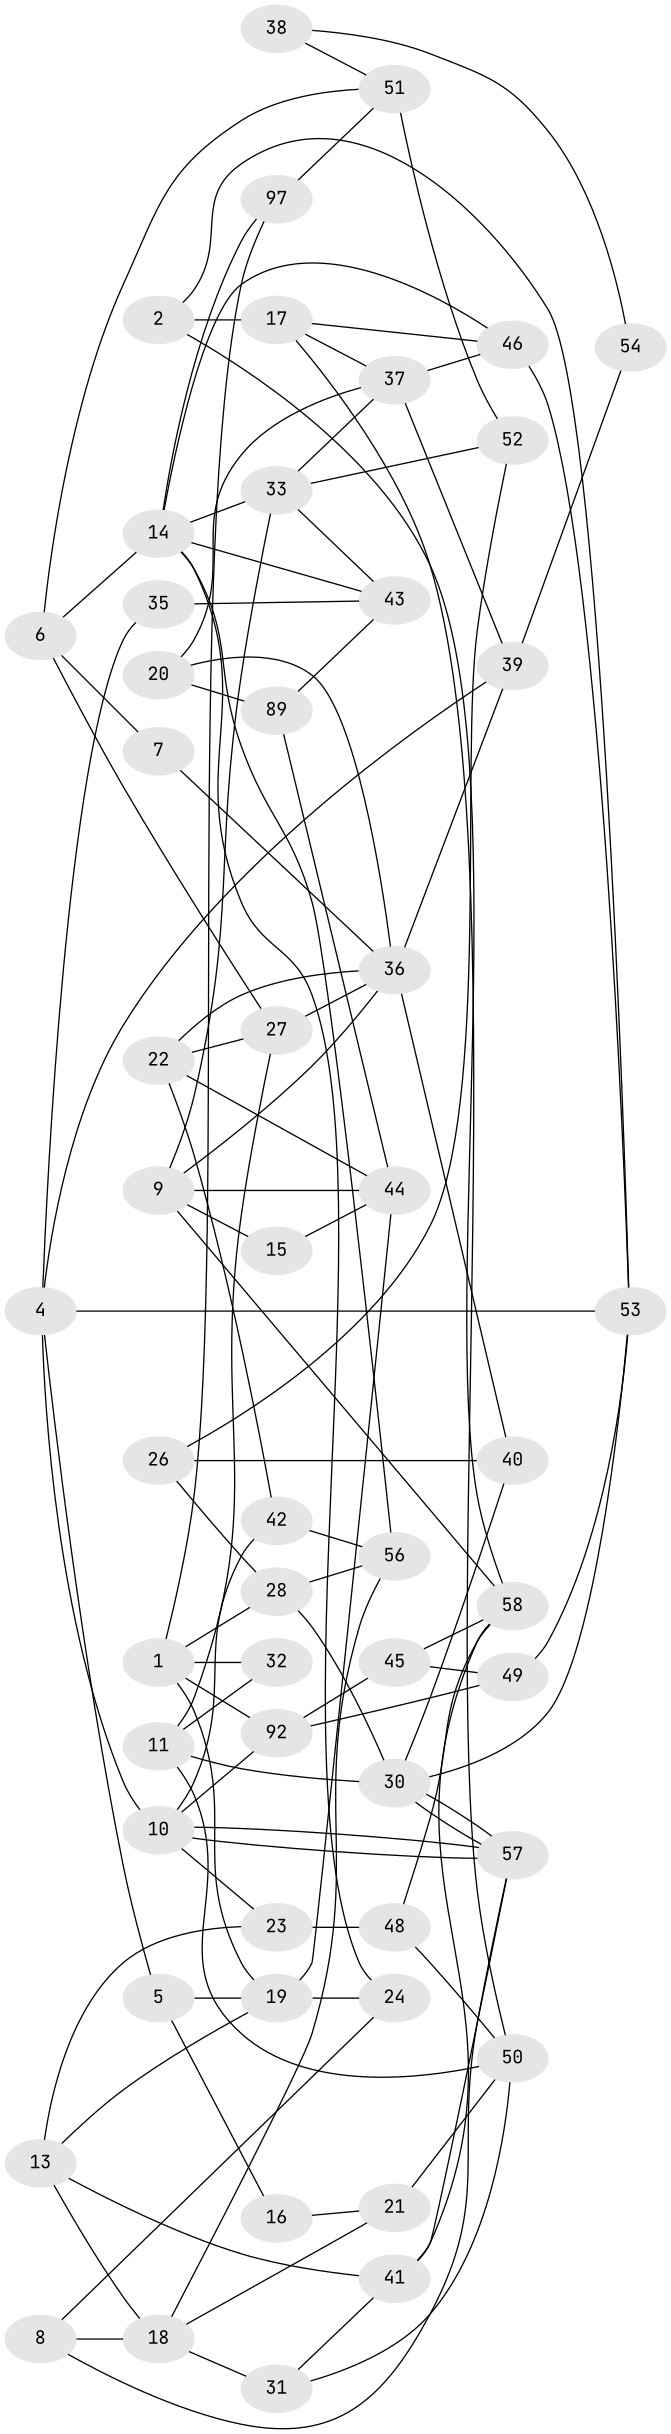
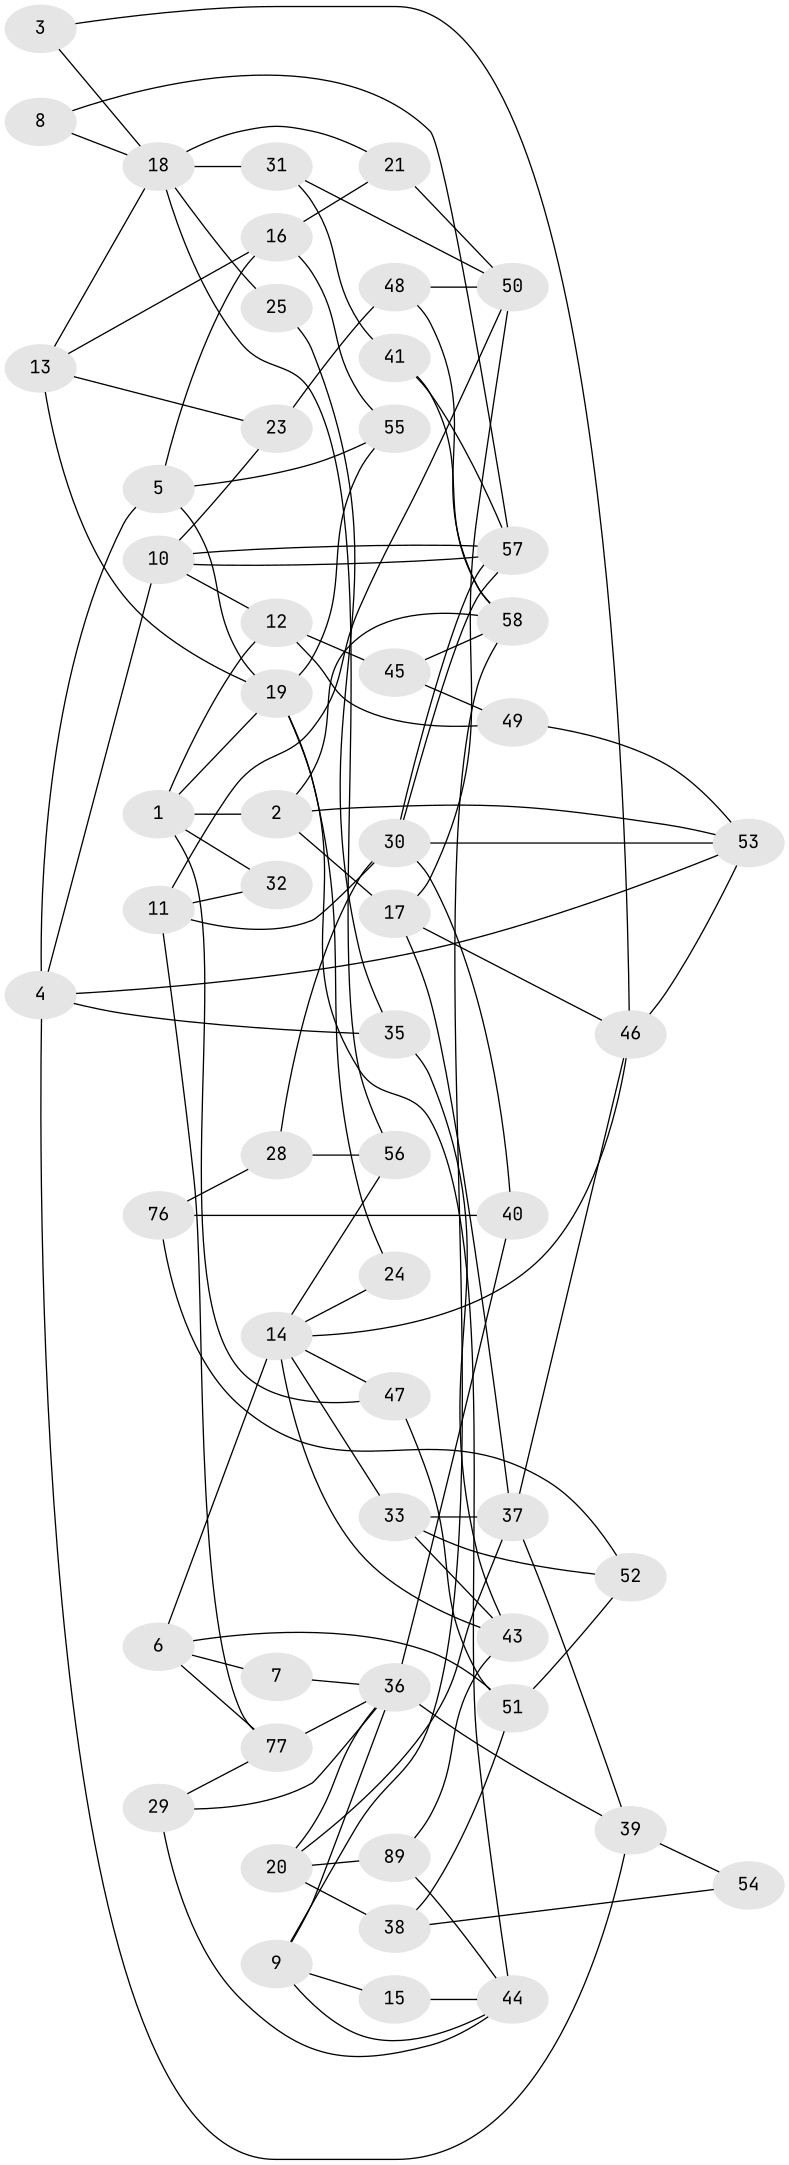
node "3": added
node "97": label "97" -> "47"
node "25": added
node "55": added
edge "33" -- "9": removed
node "27": label "27" -> "77"
node "22": label "22" -> "29"
node "26": label "26" -> "76"
node "42": removed
edge "28" -- "1": now "2" -- "1"
node "92": label "92" -> "12"
edge "20" -- "38": added
edge "24" -- "8": removed
edge "13" -- "41": now "13" -- "16"
